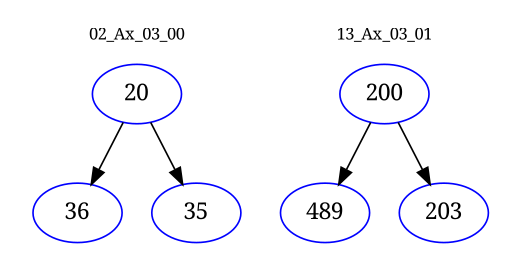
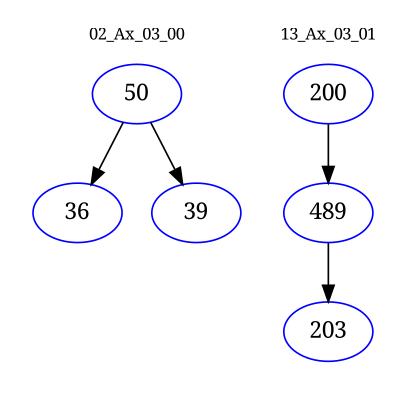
node "20": label "20" -> "50"
edge "200" -> "203": now "489" -> "203"
node "35": label "35" -> "39"
